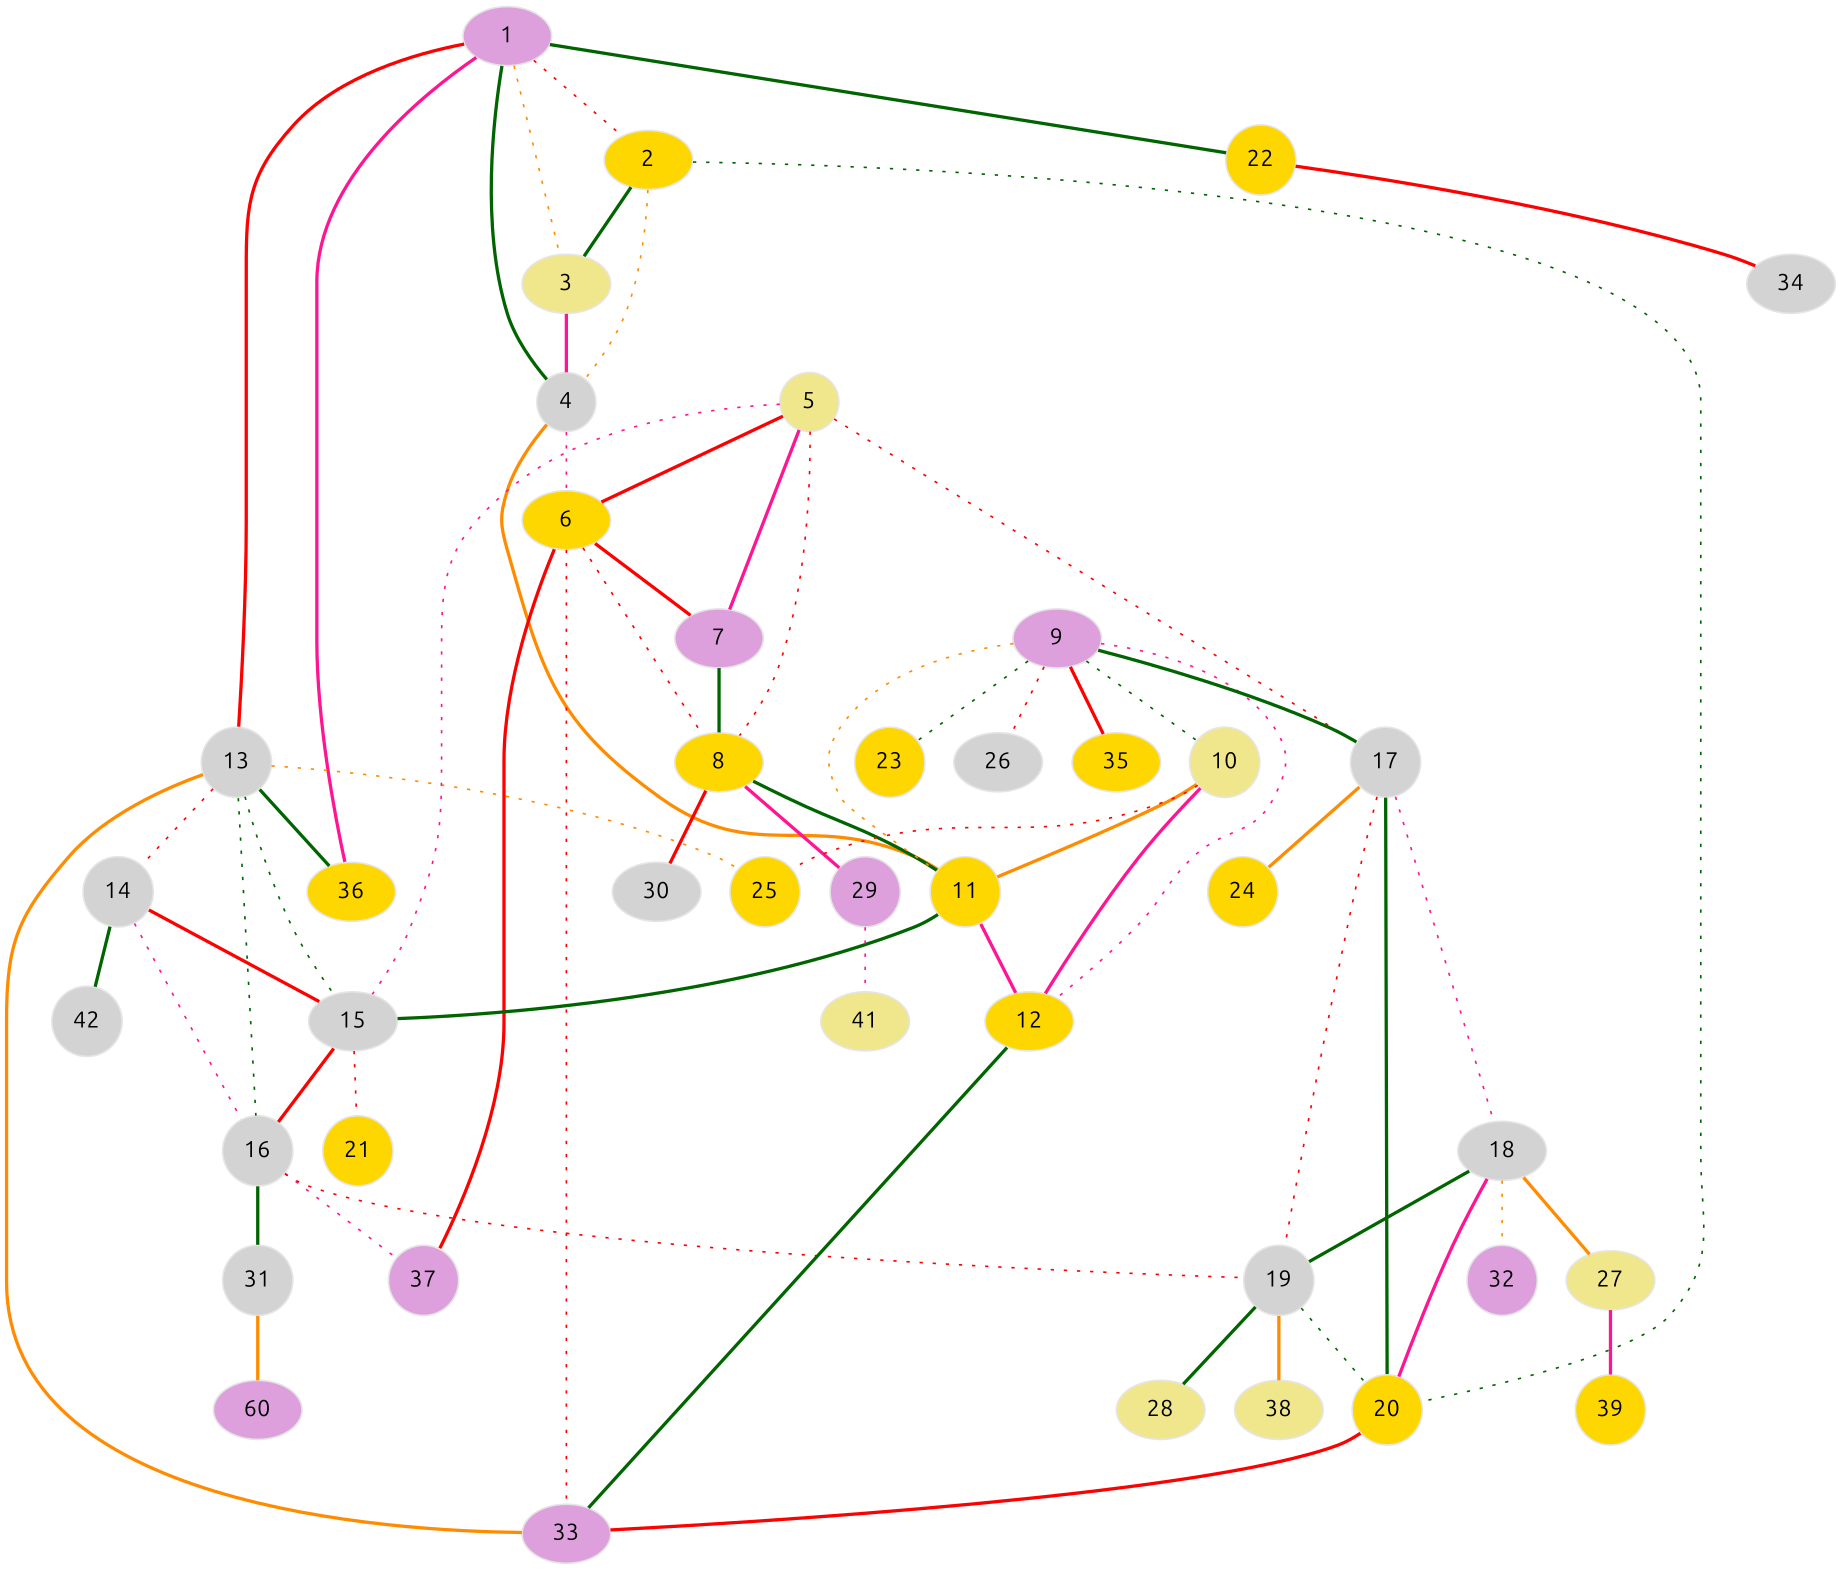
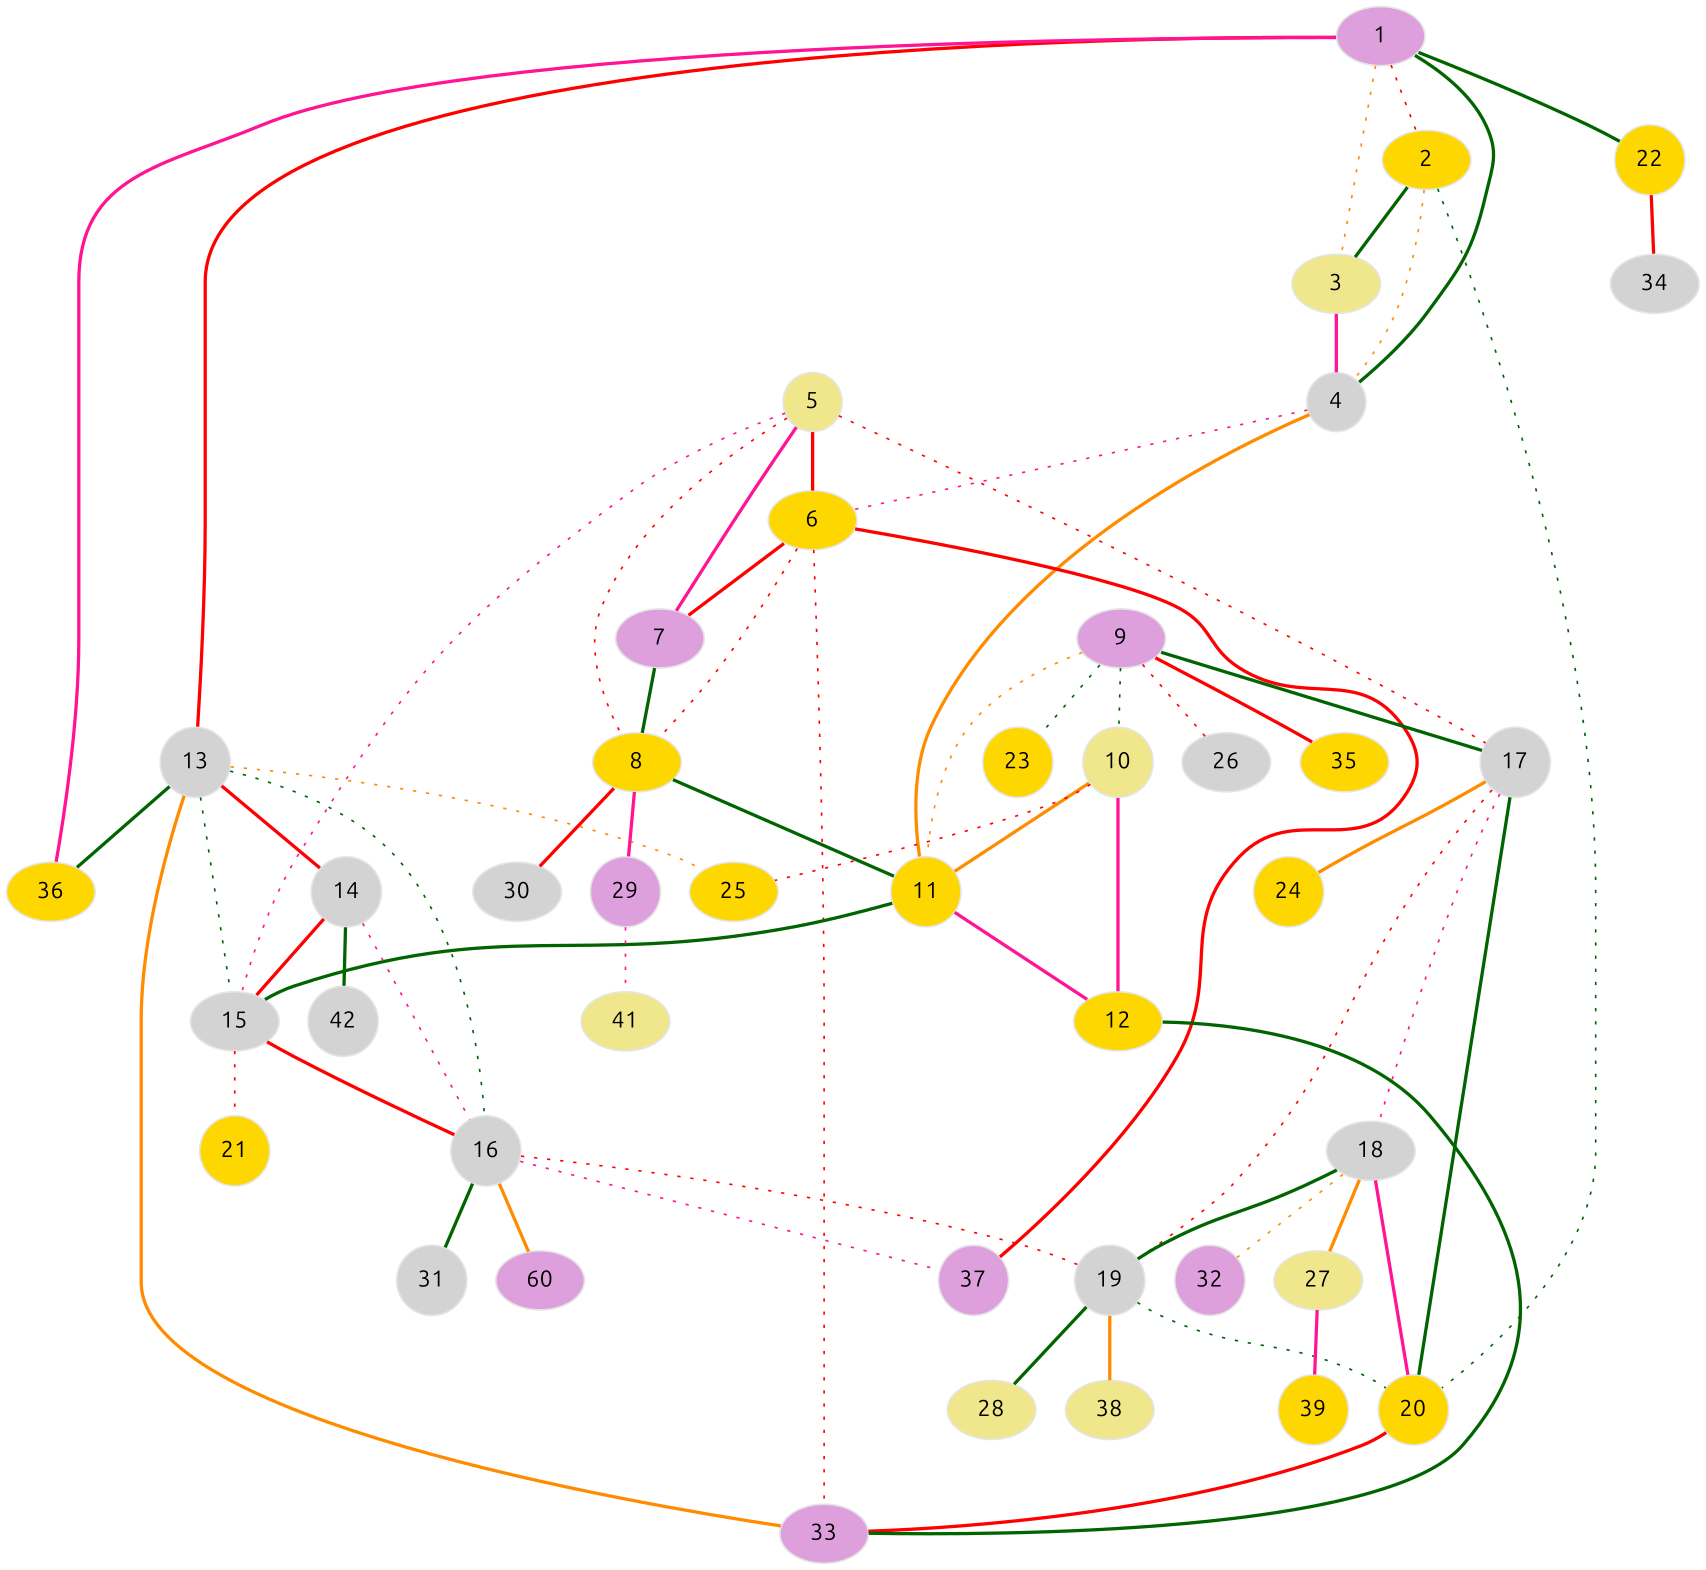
edge "9" -- "12": removed
edge "13" -- "14": style dotted -> bold
node "25": shape circle -> ellipse
edge "31" -- "60": now "16" -- "60"
